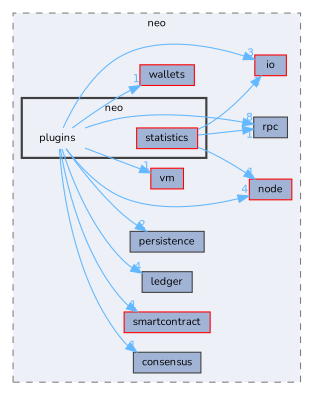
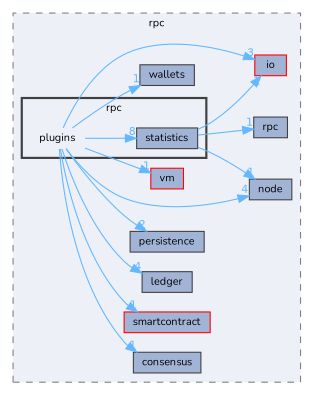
cluster "neo": label "neo" -> "rpc"
node "wallets": color red -> grey25
edge "plugins" -> "rpc": now "plugins" -> "statistics"
node "statistics": color red -> grey25
node "node": color red -> grey25
